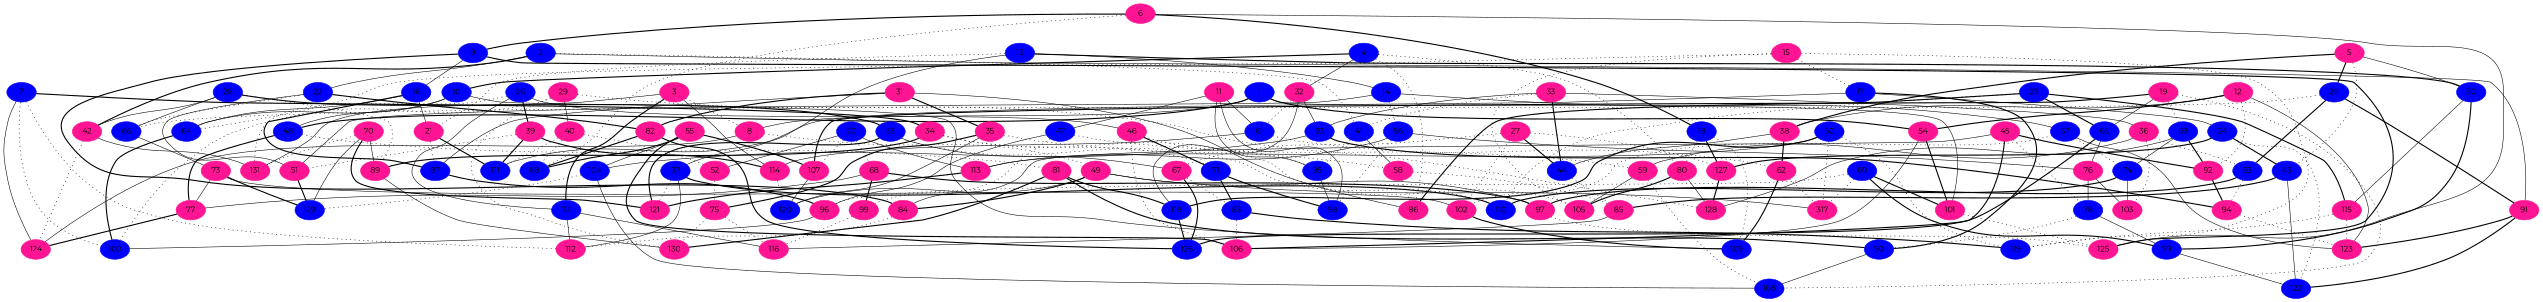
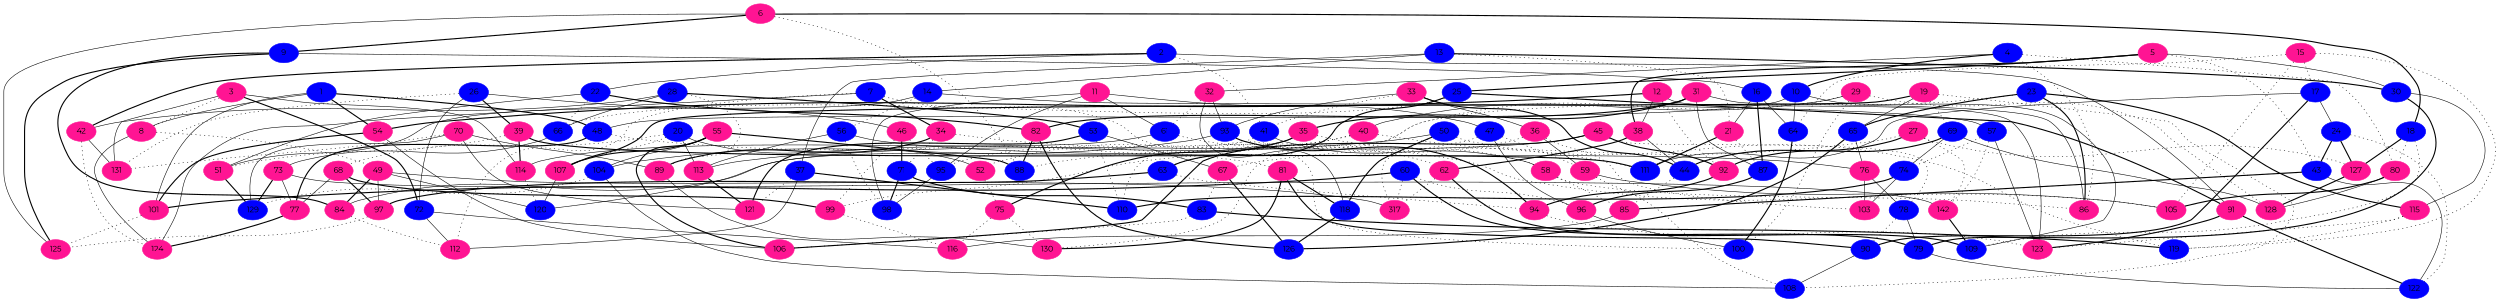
edge "70" -- "121": style bold -> solid
node "102": label "102" -> "142"
edge "46" -- "106": now "46" -- "99"
